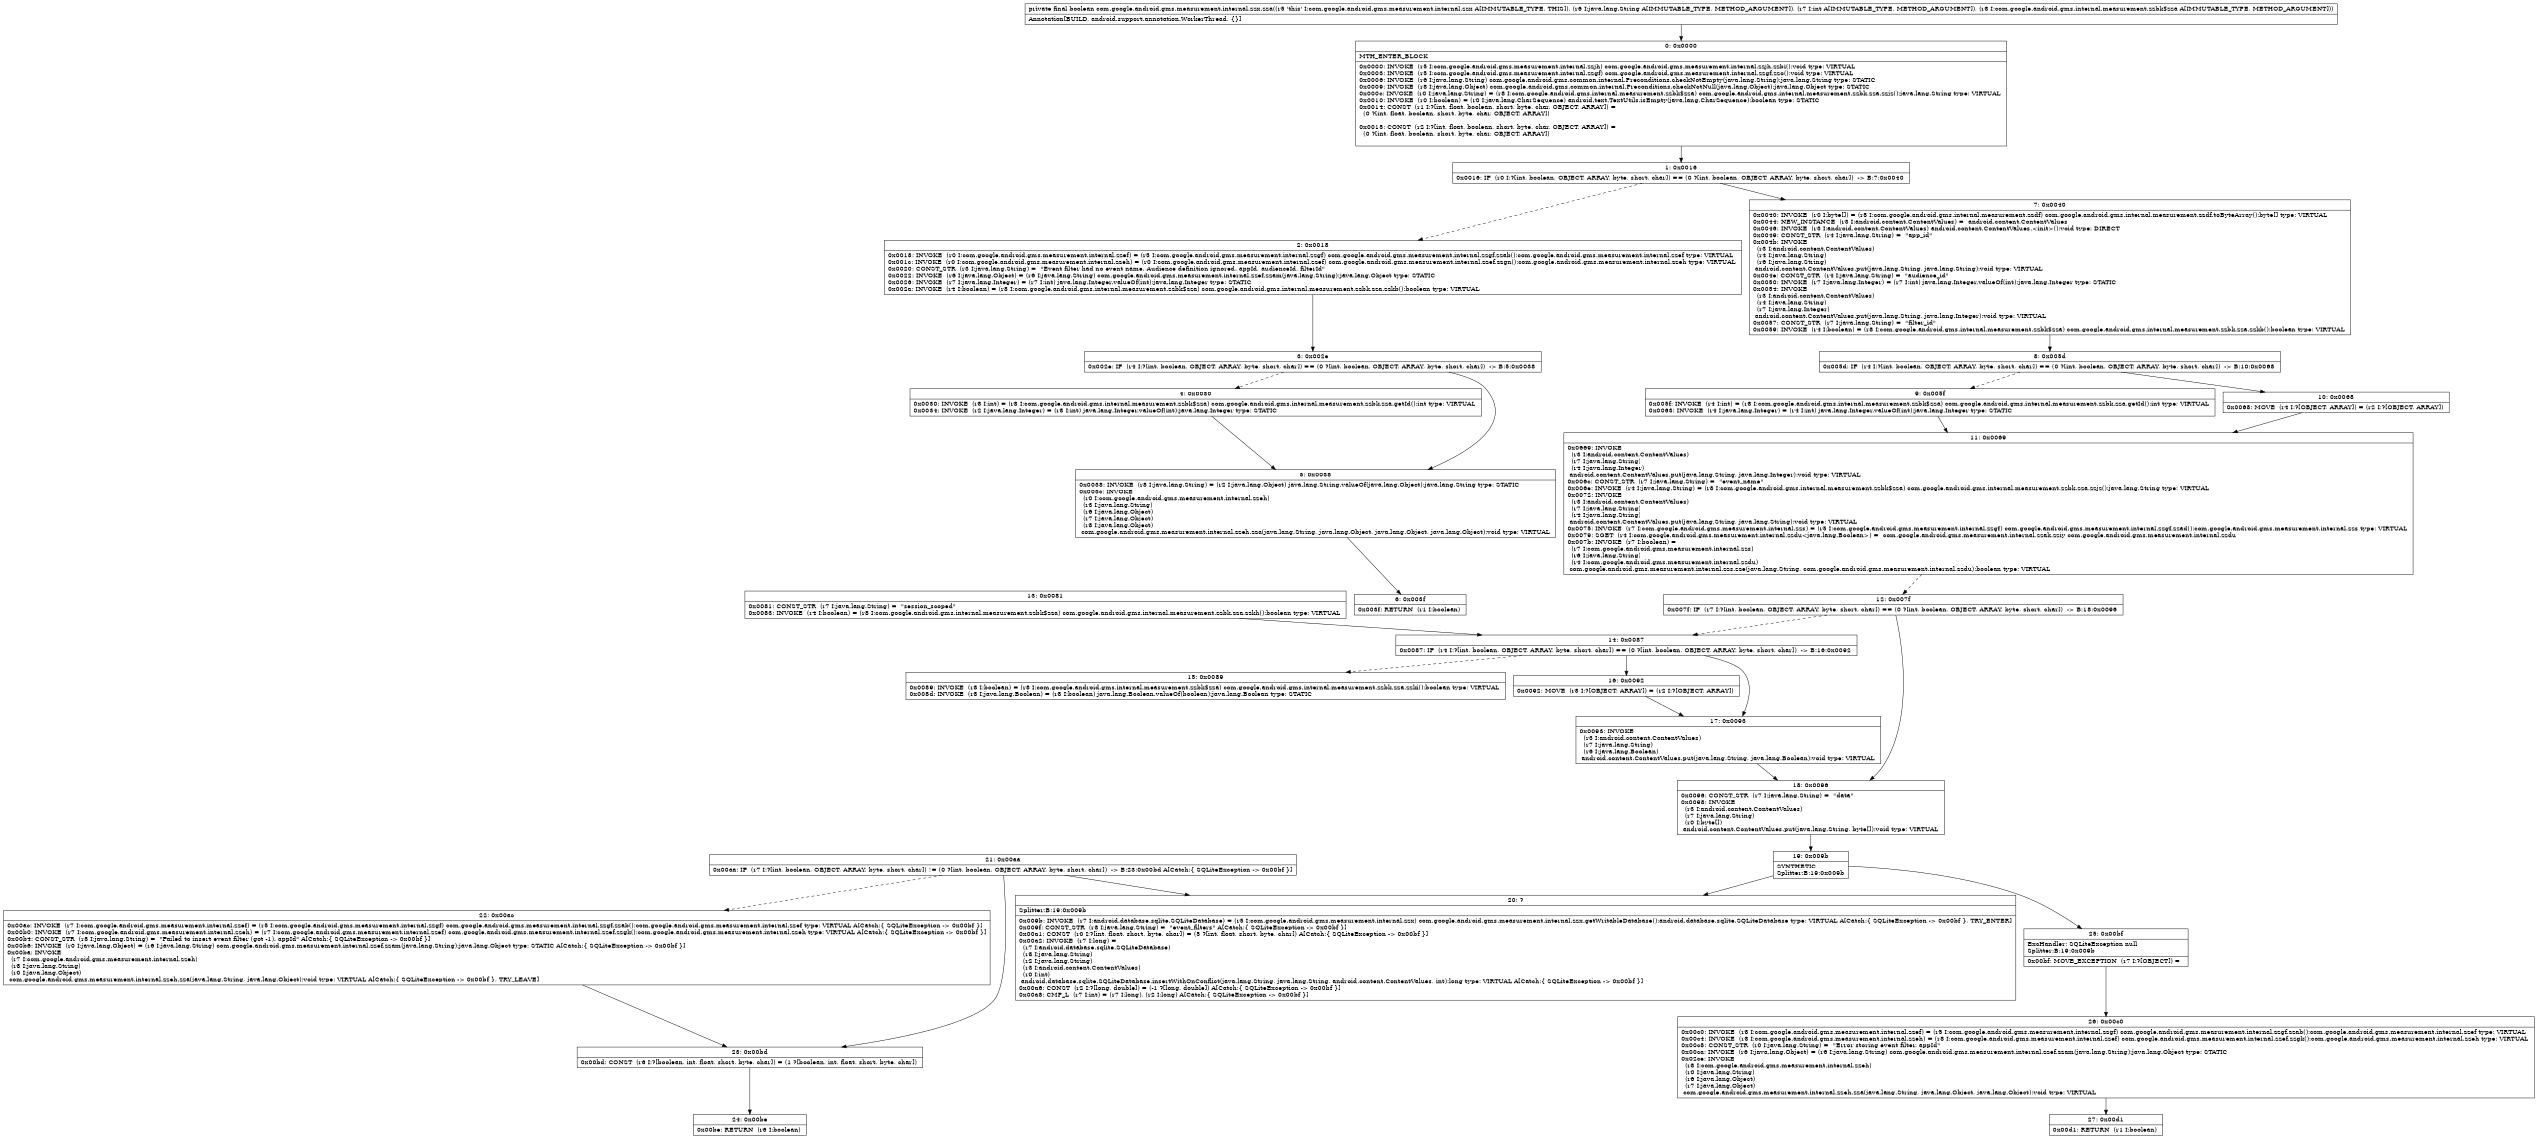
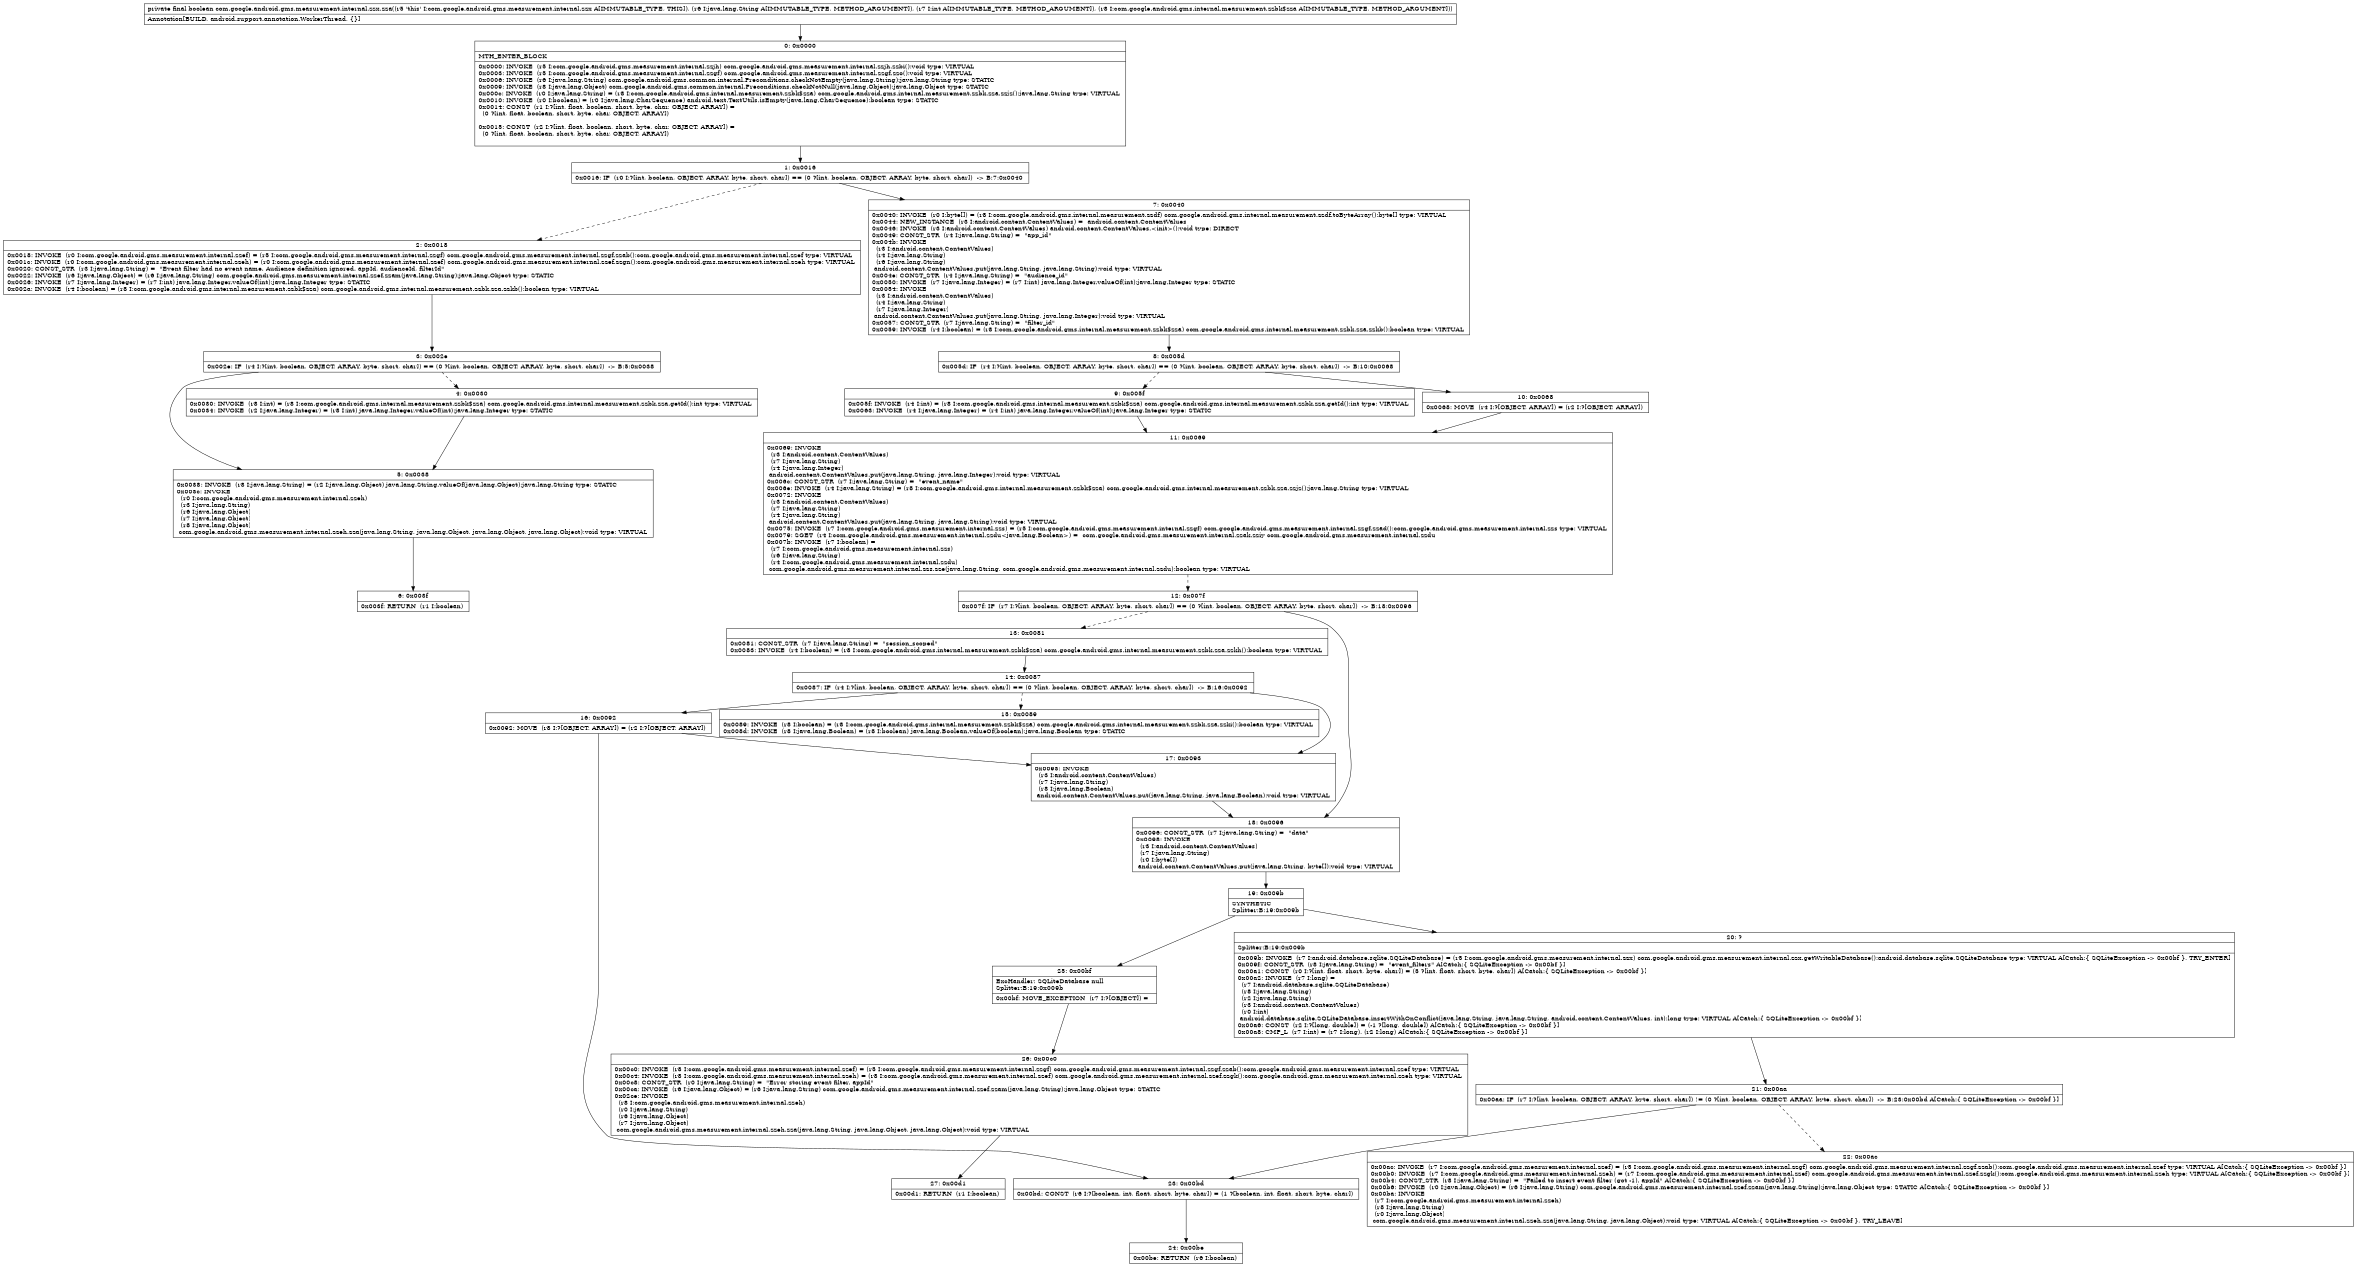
node "11: 0x0069": text "0x0669: INVOKE" -> "0x0069: INVOKE"
edge "12: 0x007f" -> "14: 0x0087": now "12: 0x007f" -> "13: 0x0081"
node "17: 0x0093": text "(r6 I:java.lang.Boolean)" -> "(r8 I:java.lang.Boolean)"
edge "21: 0x00aa" -> "20: ?": reversed
node "25: 0x00bf": text "ExcHandler: SQLiteException null" -> "ExcHandler: SQLiteDatabase null"
edge "22: 0x00ac" -> "23: 0x00bd": now "16: 0x0092" -> "23: 0x00bd"
